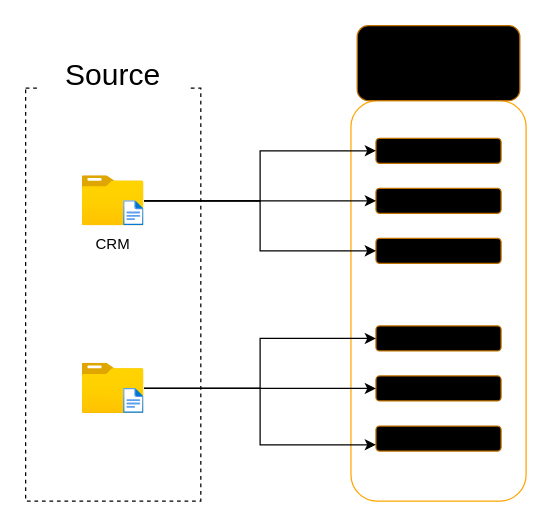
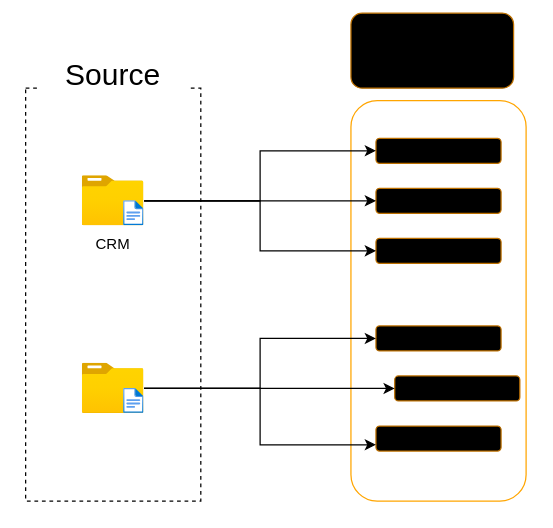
node "BRONZE": moved (438, 63) -> (432, 51)
node "erp_loc_a101": moved (438, 388) -> (457, 388)
